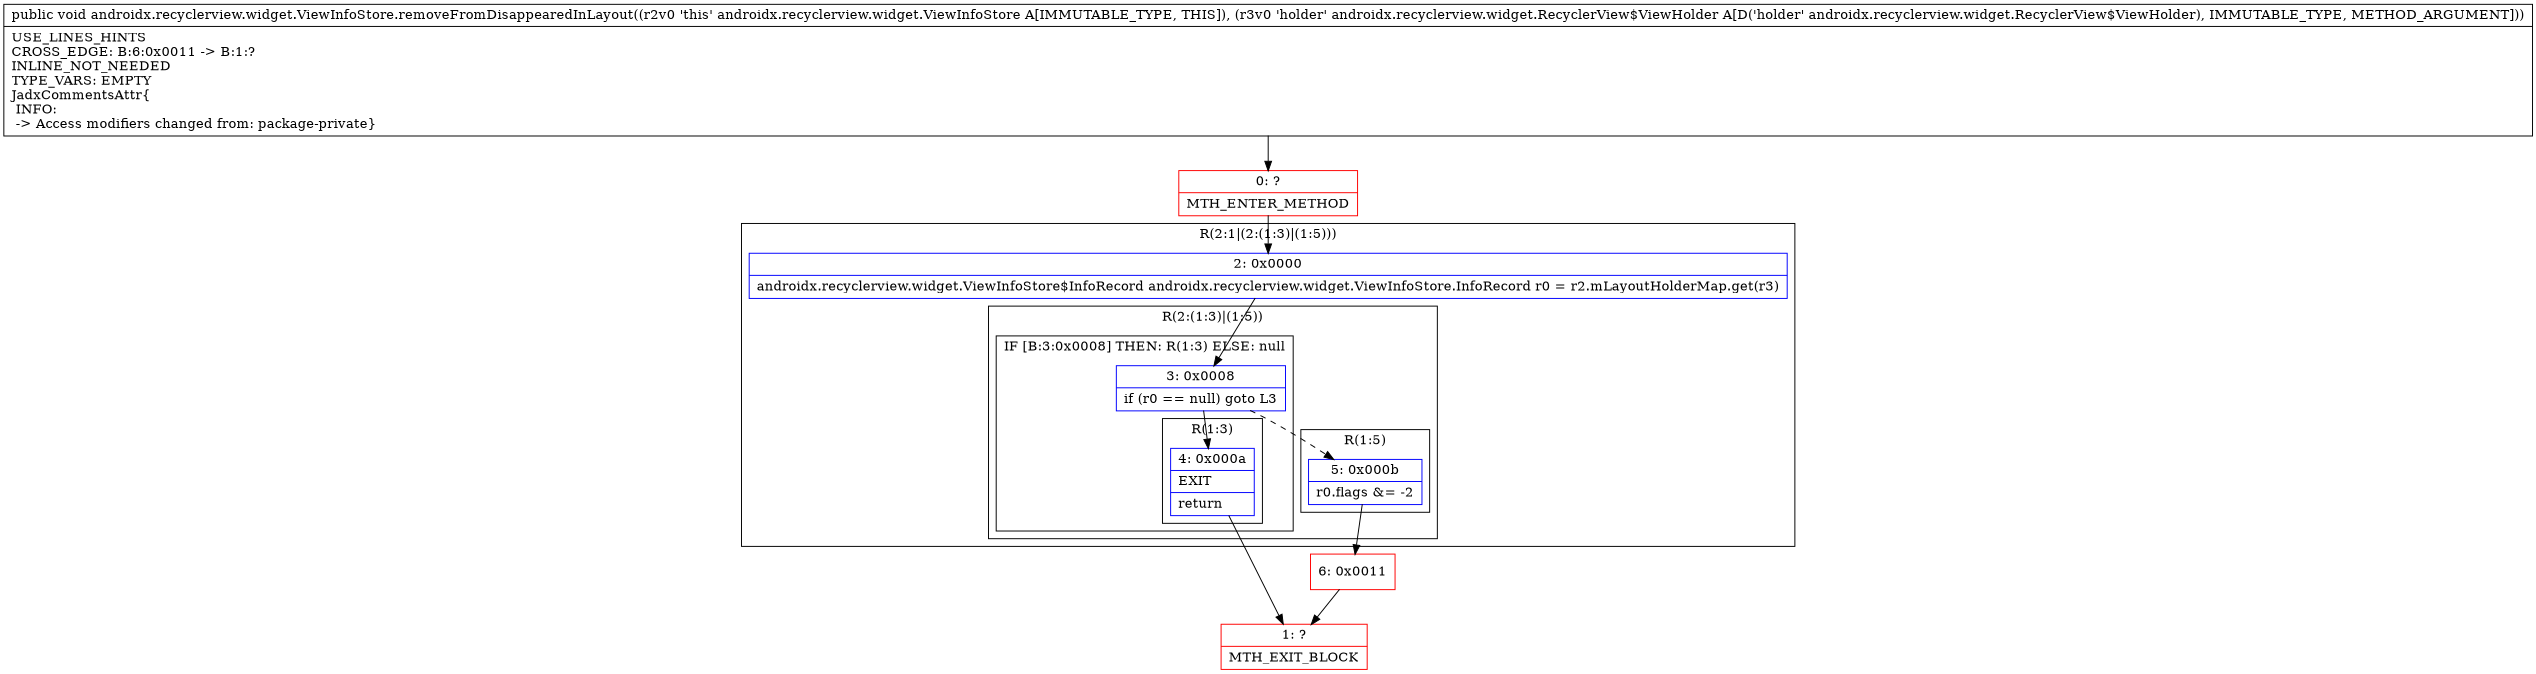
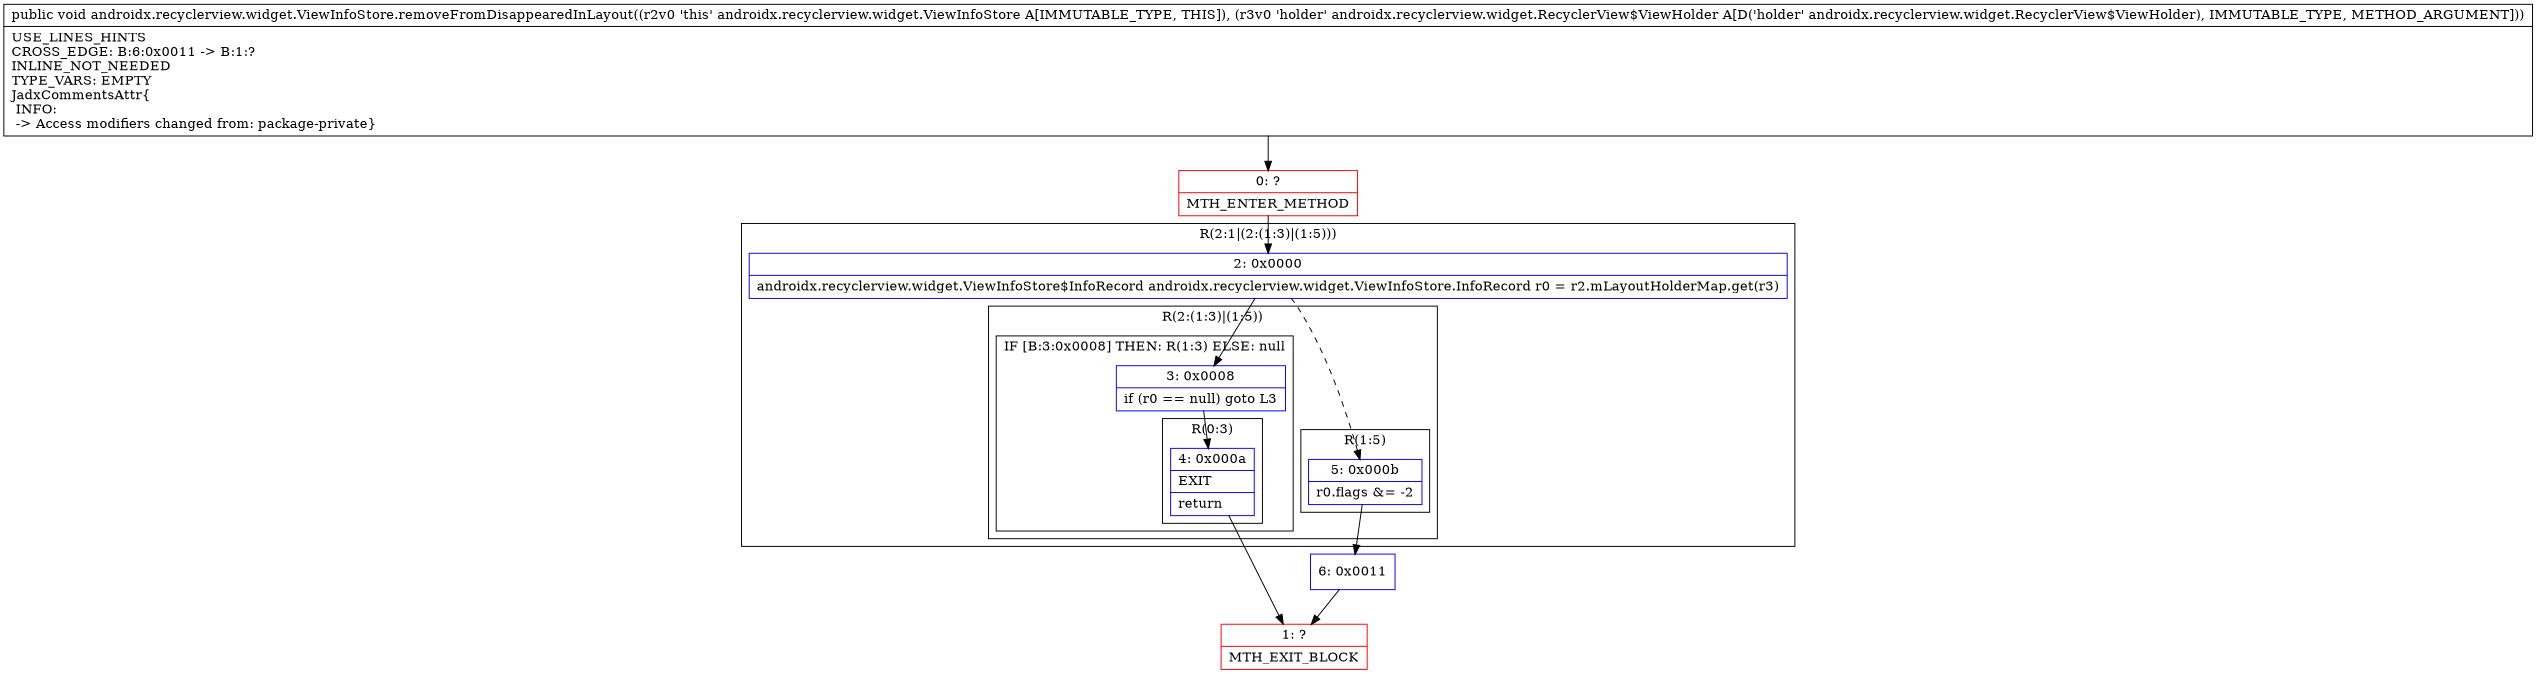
cluster "R(1:3)": label "R(1:3)" -> "R(0:3)"
edge "3: 0x0008" -> "5: 0x000b": now "2: 0x0000" -> "5: 0x000b"
node "6: 0x0011": color red -> blue
